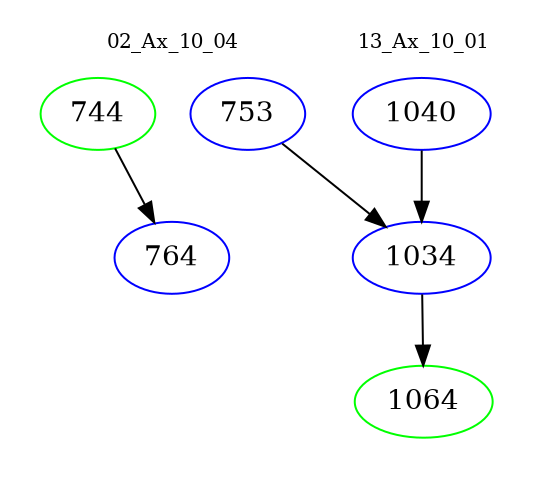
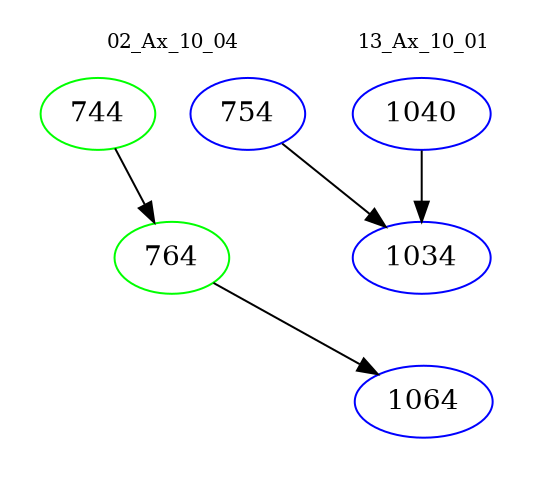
node "753": label "753" -> "754"
node "764": color blue -> green
edge "1034" -> "1064": now "764" -> "1064"
node "1064": color green -> blue
